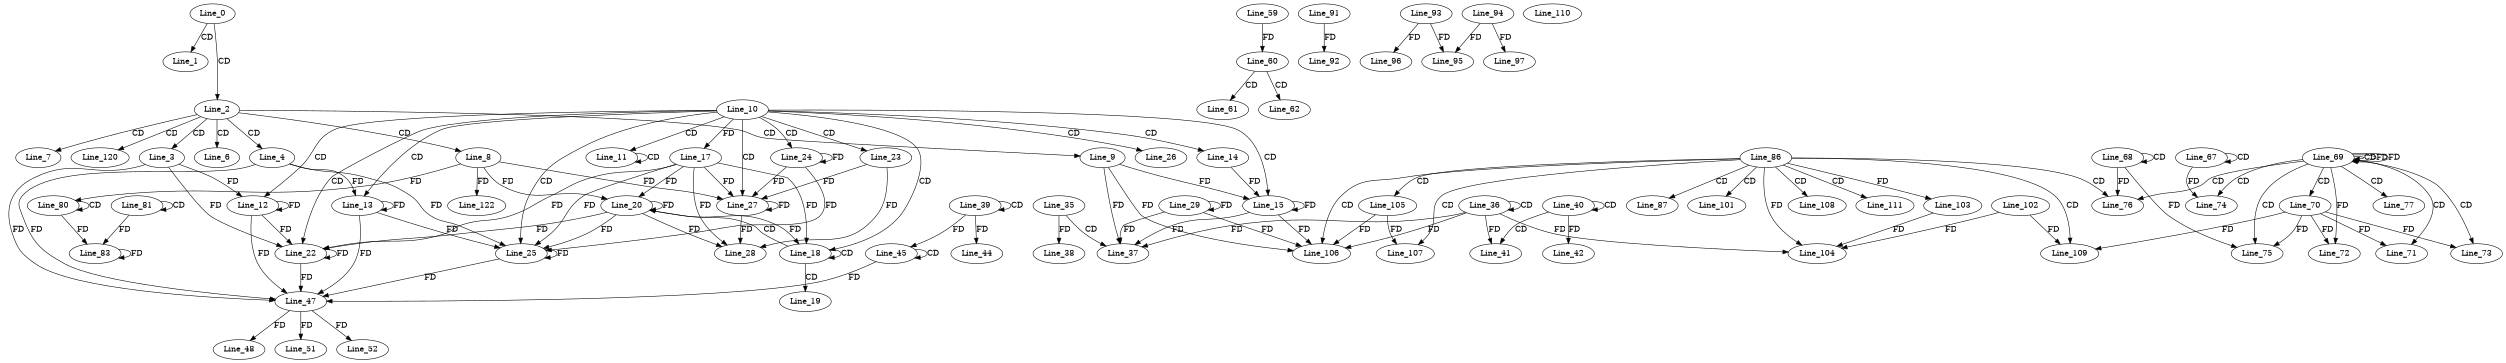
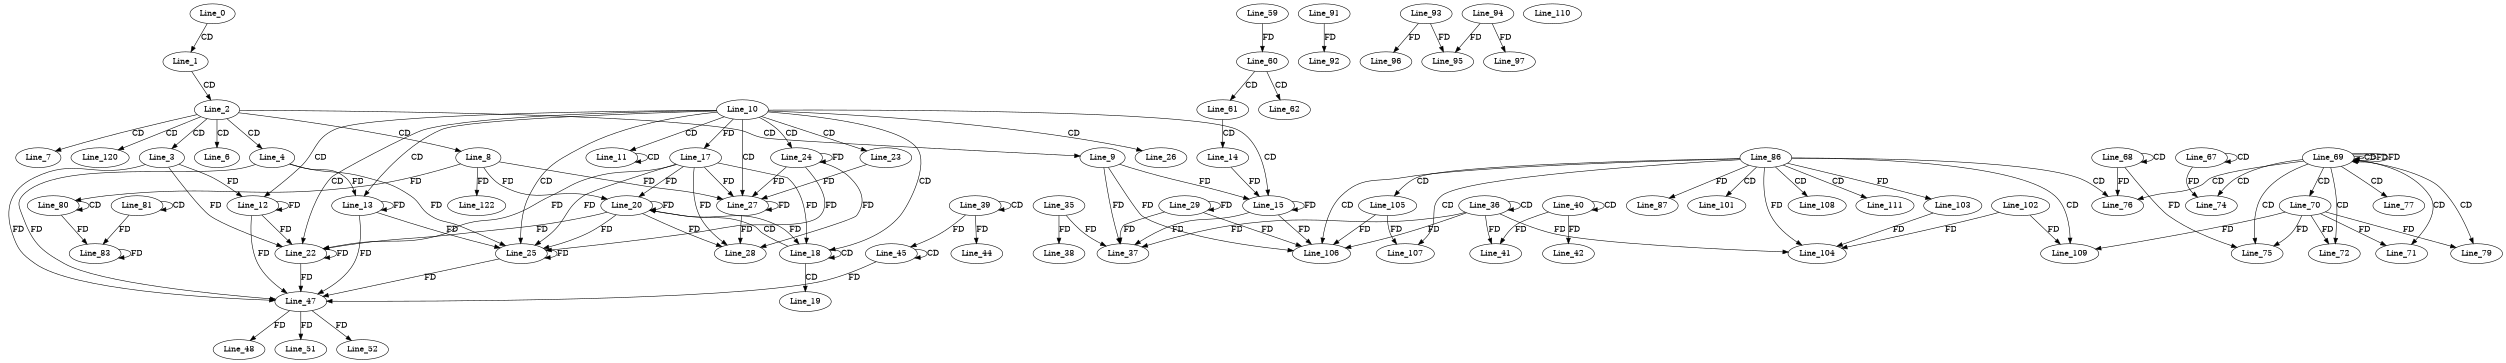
edge "Line_0" -> "Line_2": now "Line_1" -> "Line_2"
edge "Line_10" -> "Line_14": now "Line_61" -> "Line_14"
edge "Line_86" -> "Line_87": label "CD" -> "FD"
edge "Line_69" -> "Line_72": label "FD" -> "CD"
edge "Line_35" -> "Line_37": label "CD" -> "FD"
edge "Line_40" -> "Line_41": label "CD" -> "FD"
edge "Line_23" -> "Line_28": now "Line_24" -> "Line_28"
node "Line_73": label "Line_73" -> "Line_79"
